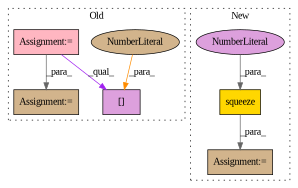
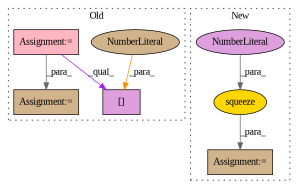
node "squeeze": shape box -> ellipse
